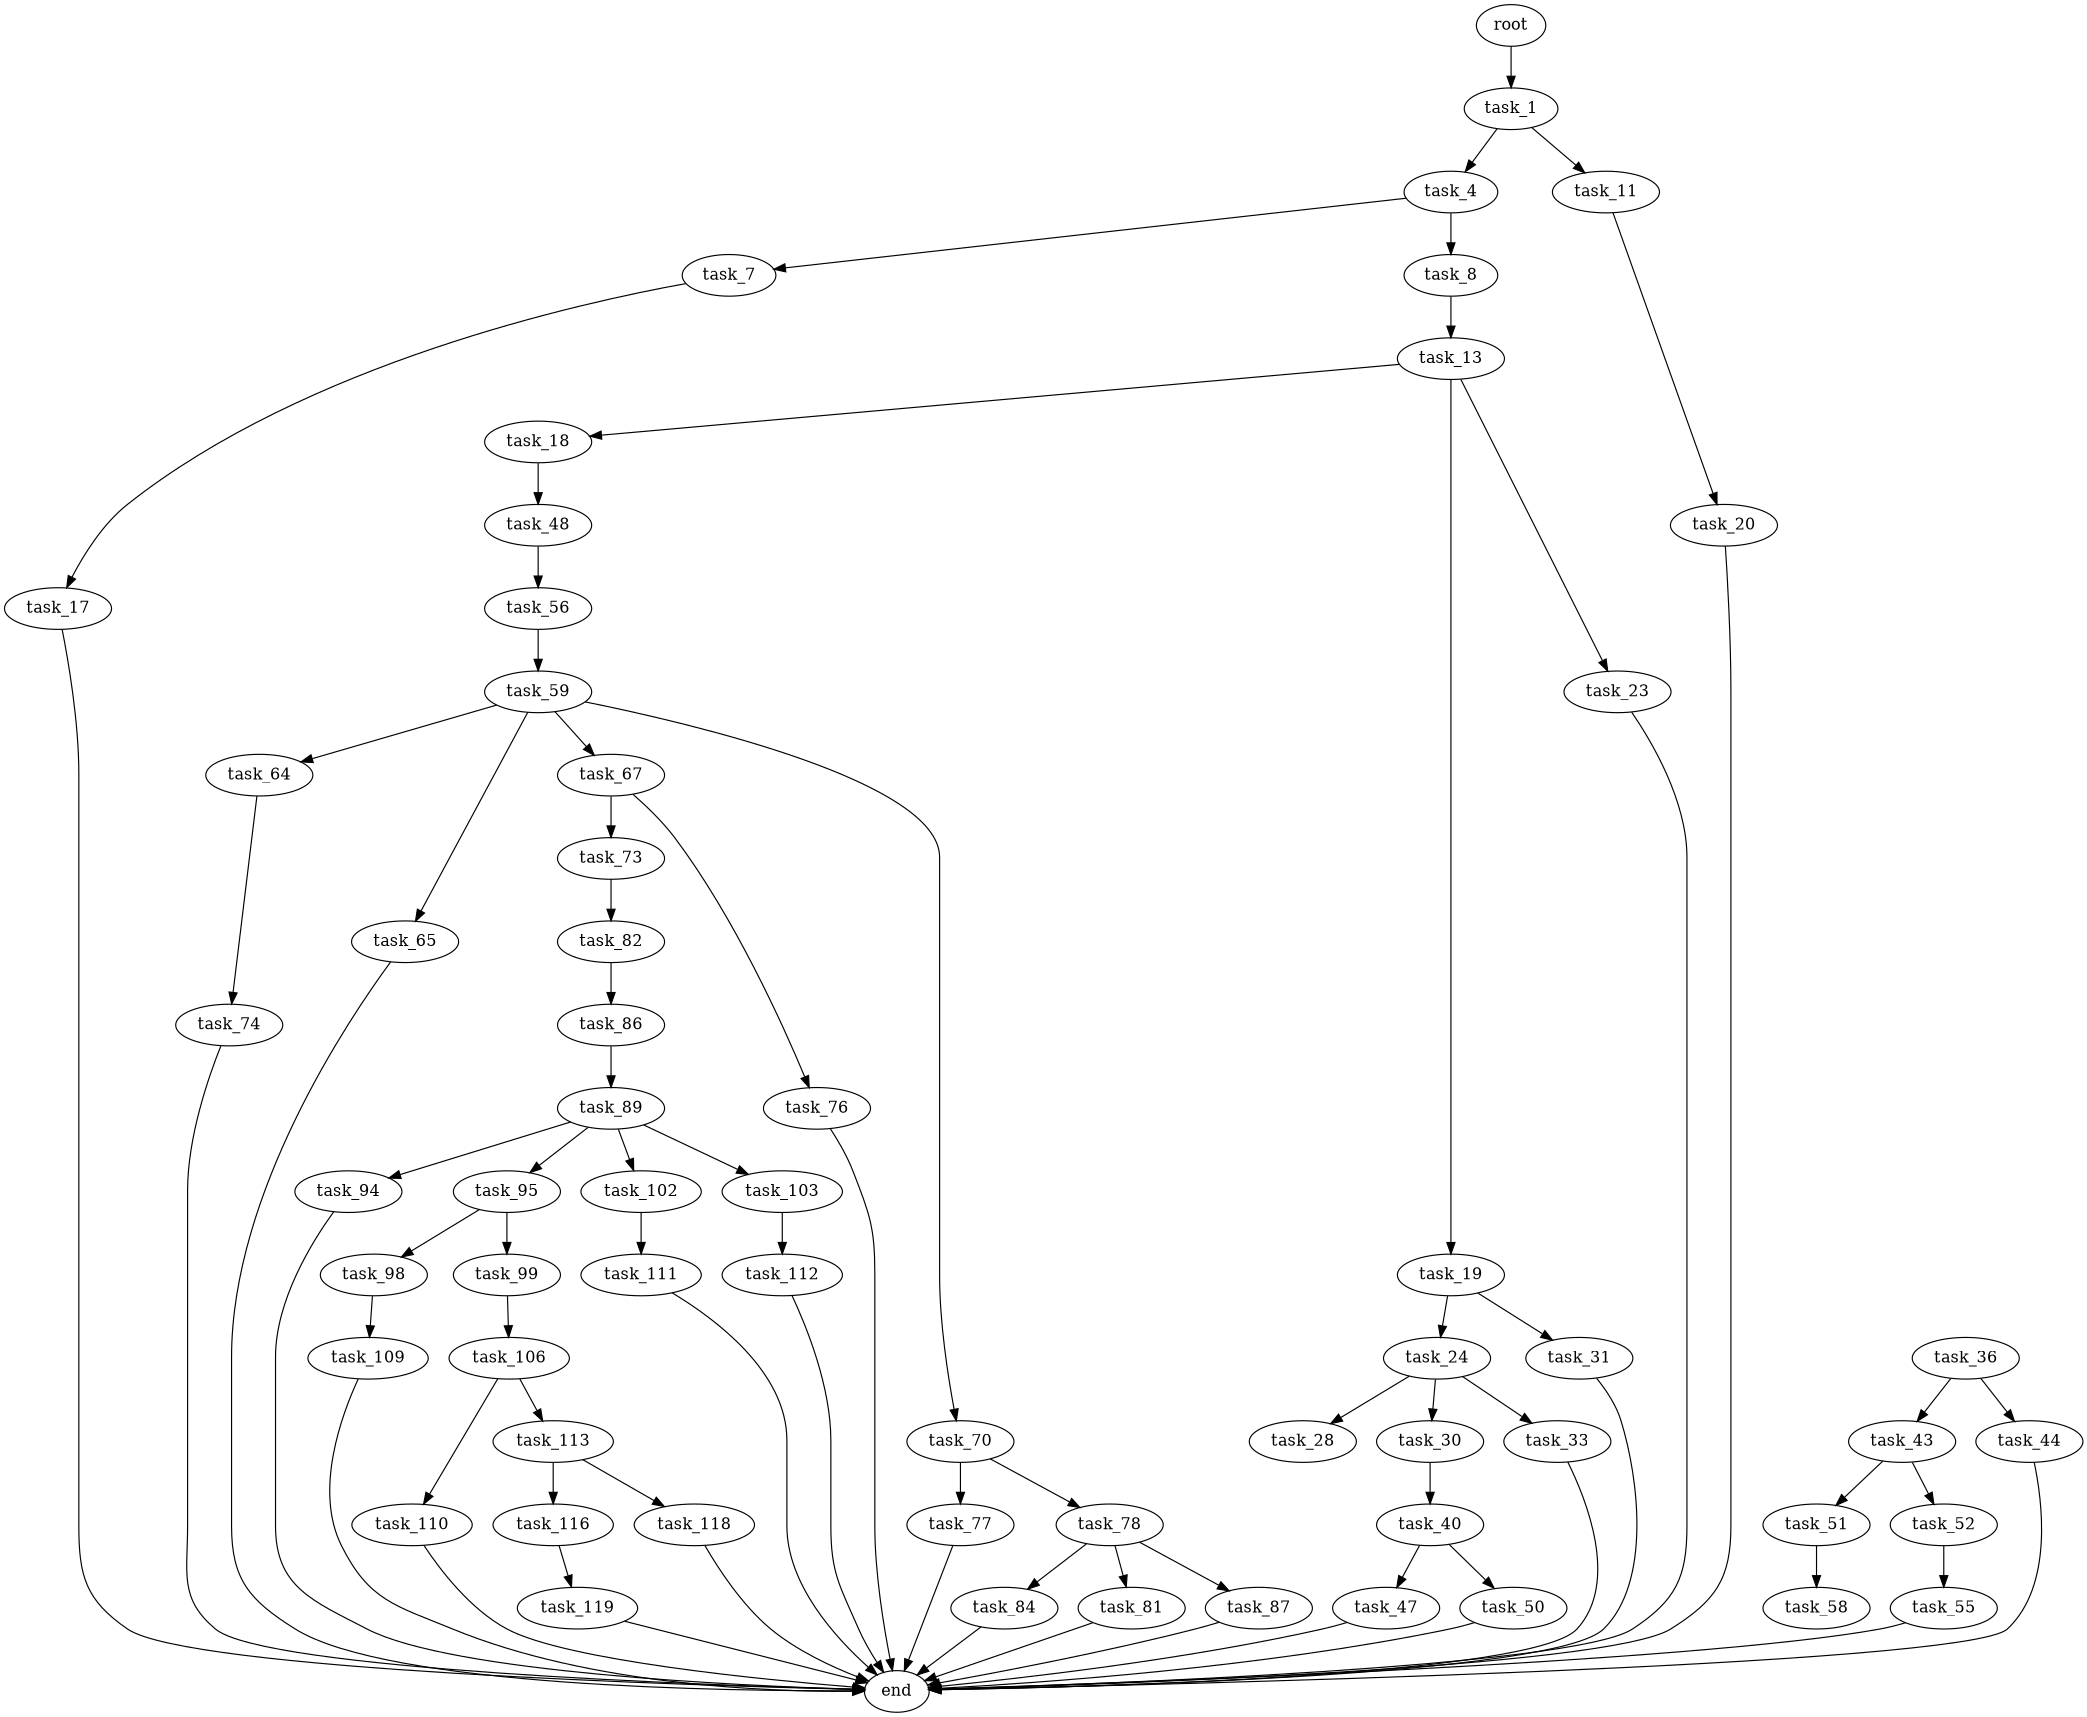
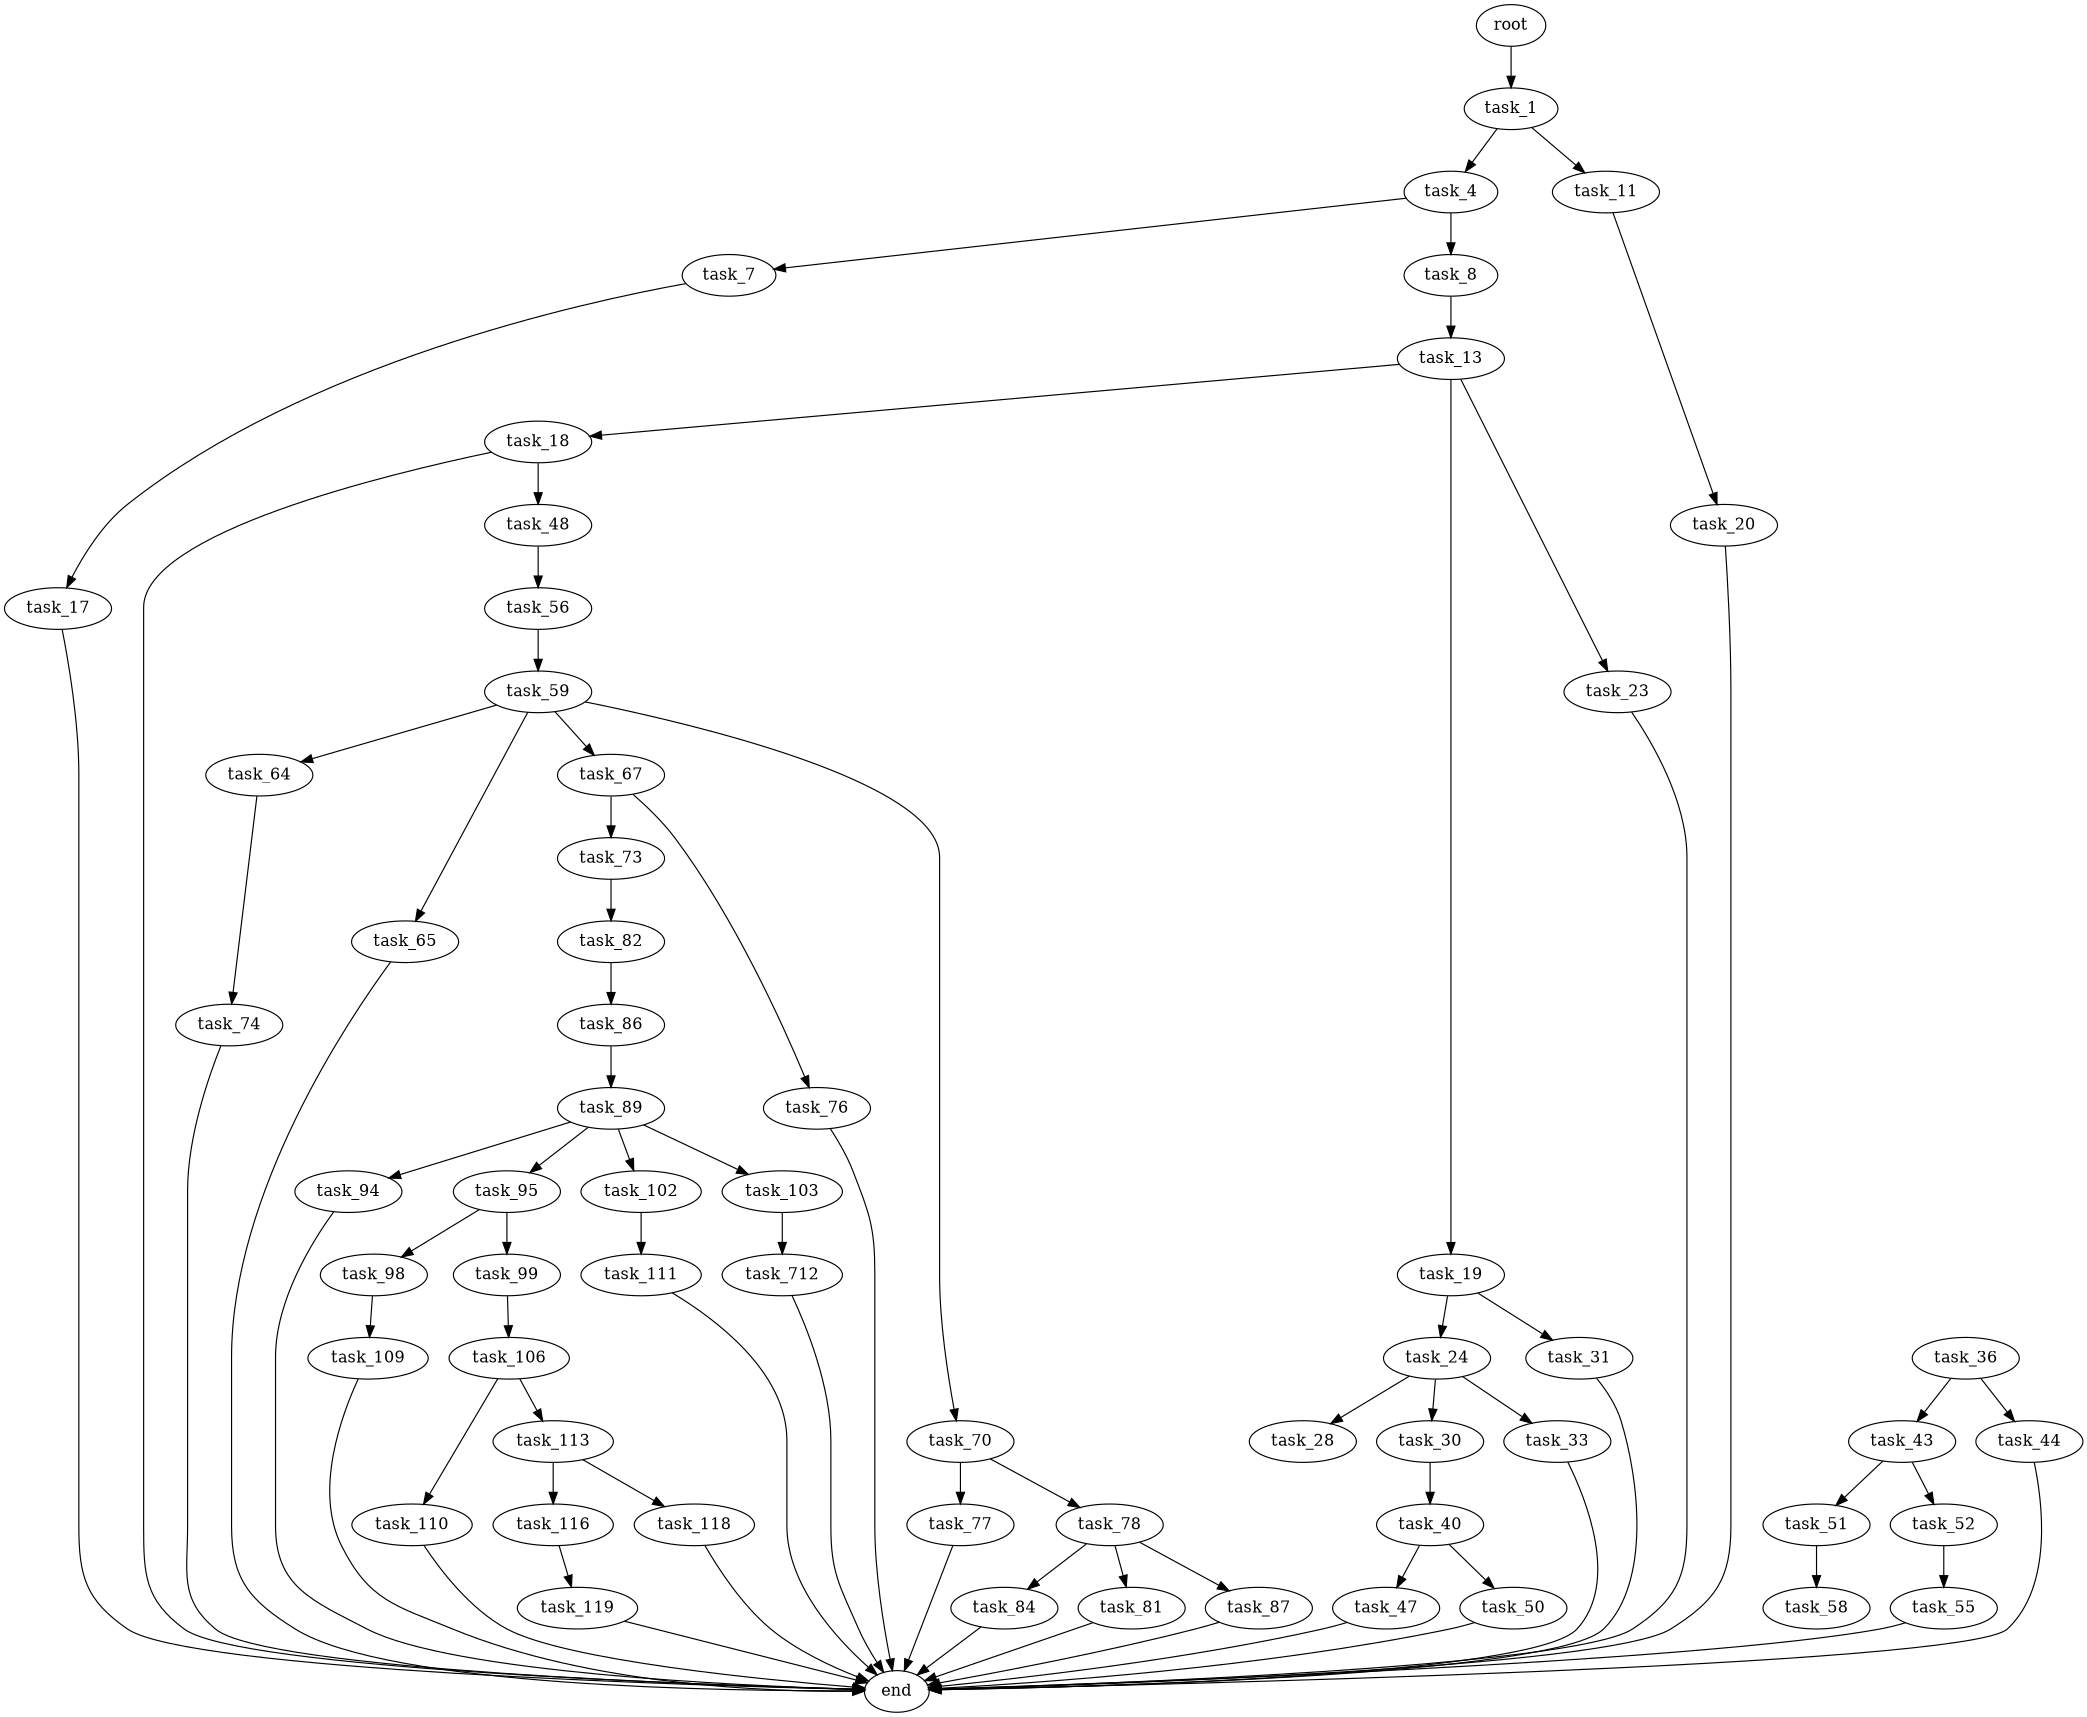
edge "task_18" -> "end": added
node "task_112": label "task_112" -> "task_712"
